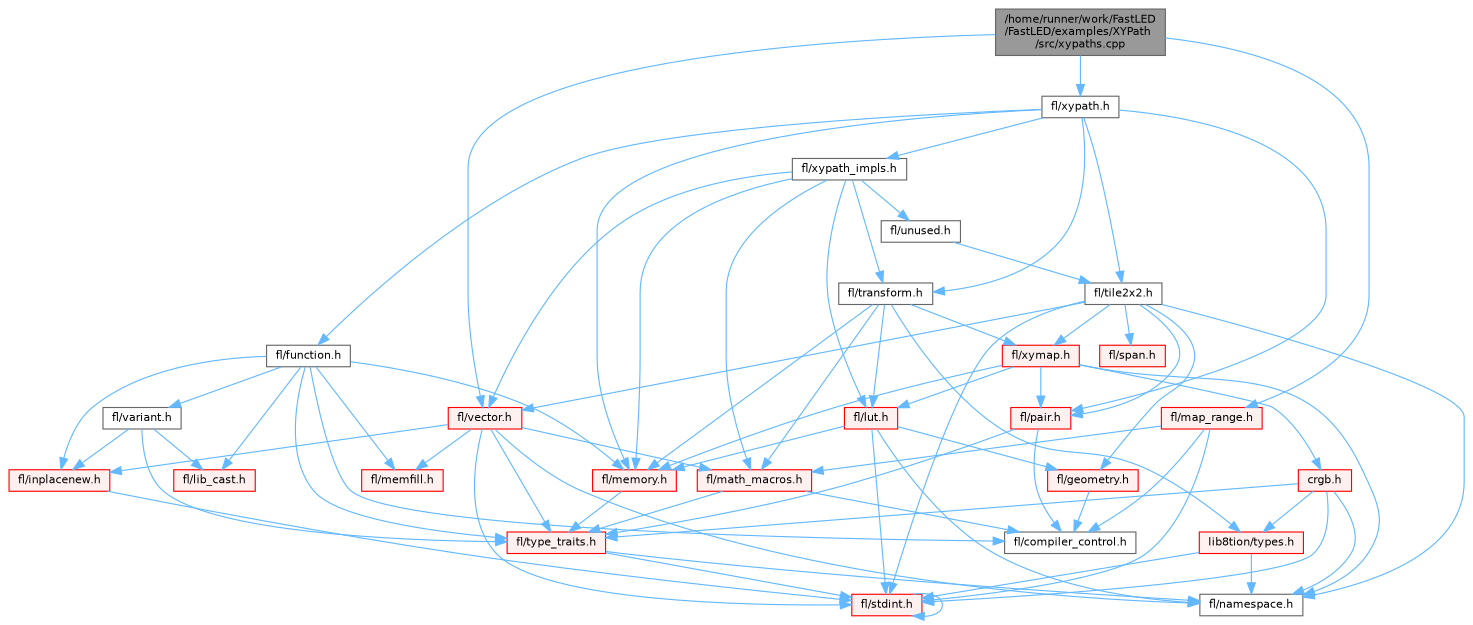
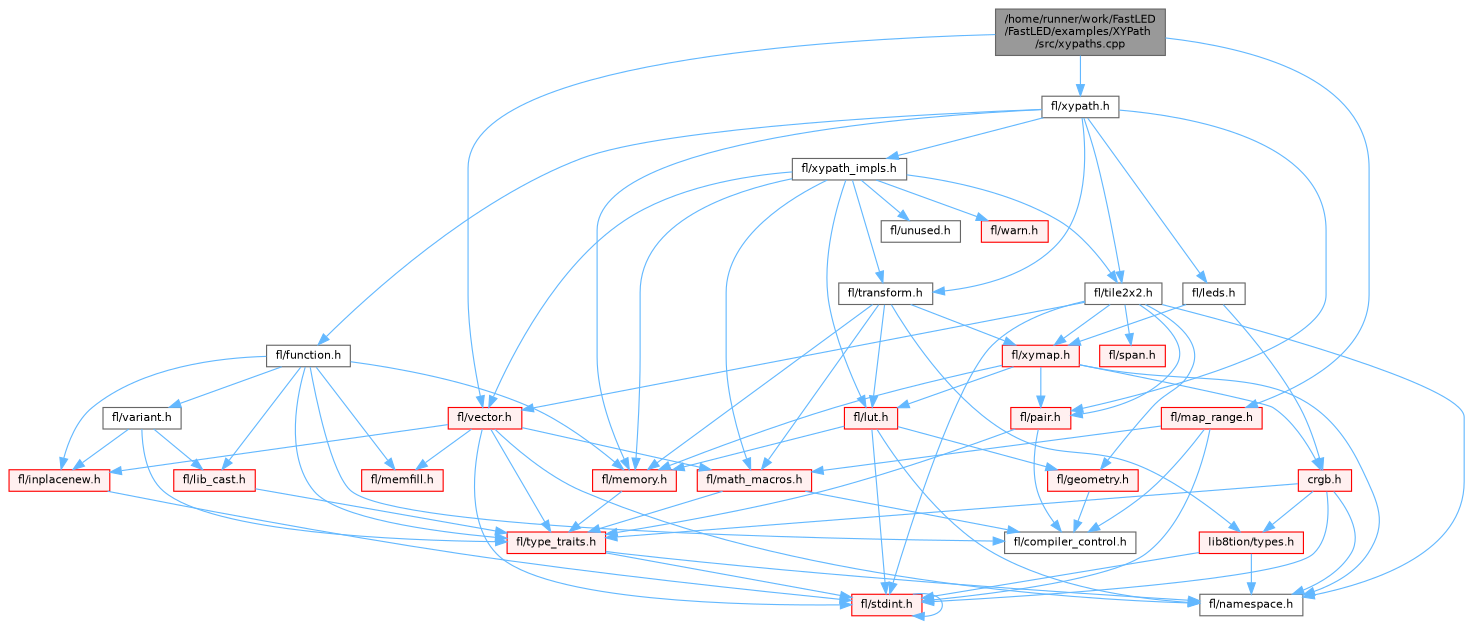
node "fl/warn.h": added
edge "fl/unused.h" -> "fl/tile2x2.h": now "fl/xypath_impls.h" -> "fl/tile2x2.h"
node "fl/leds.h": added
edge "fl/lib_cast.h" -> "fl/type_traits.h": added
